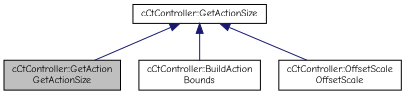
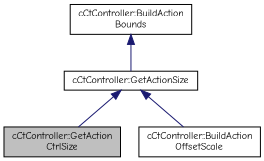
edge "cCtController::BuildAction Bounds" -> "cCtController::GetActionSize": reversed
node "cCtController::GetAction GetActionSize": label "cCtController::GetAction GetActionSize" -> "cCtController::GetAction CtrlSize"
node "cCtController::OffsetScale OffsetScale": label "cCtController::OffsetScale OffsetScale" -> "cCtController::BuildAction OffsetScale"
